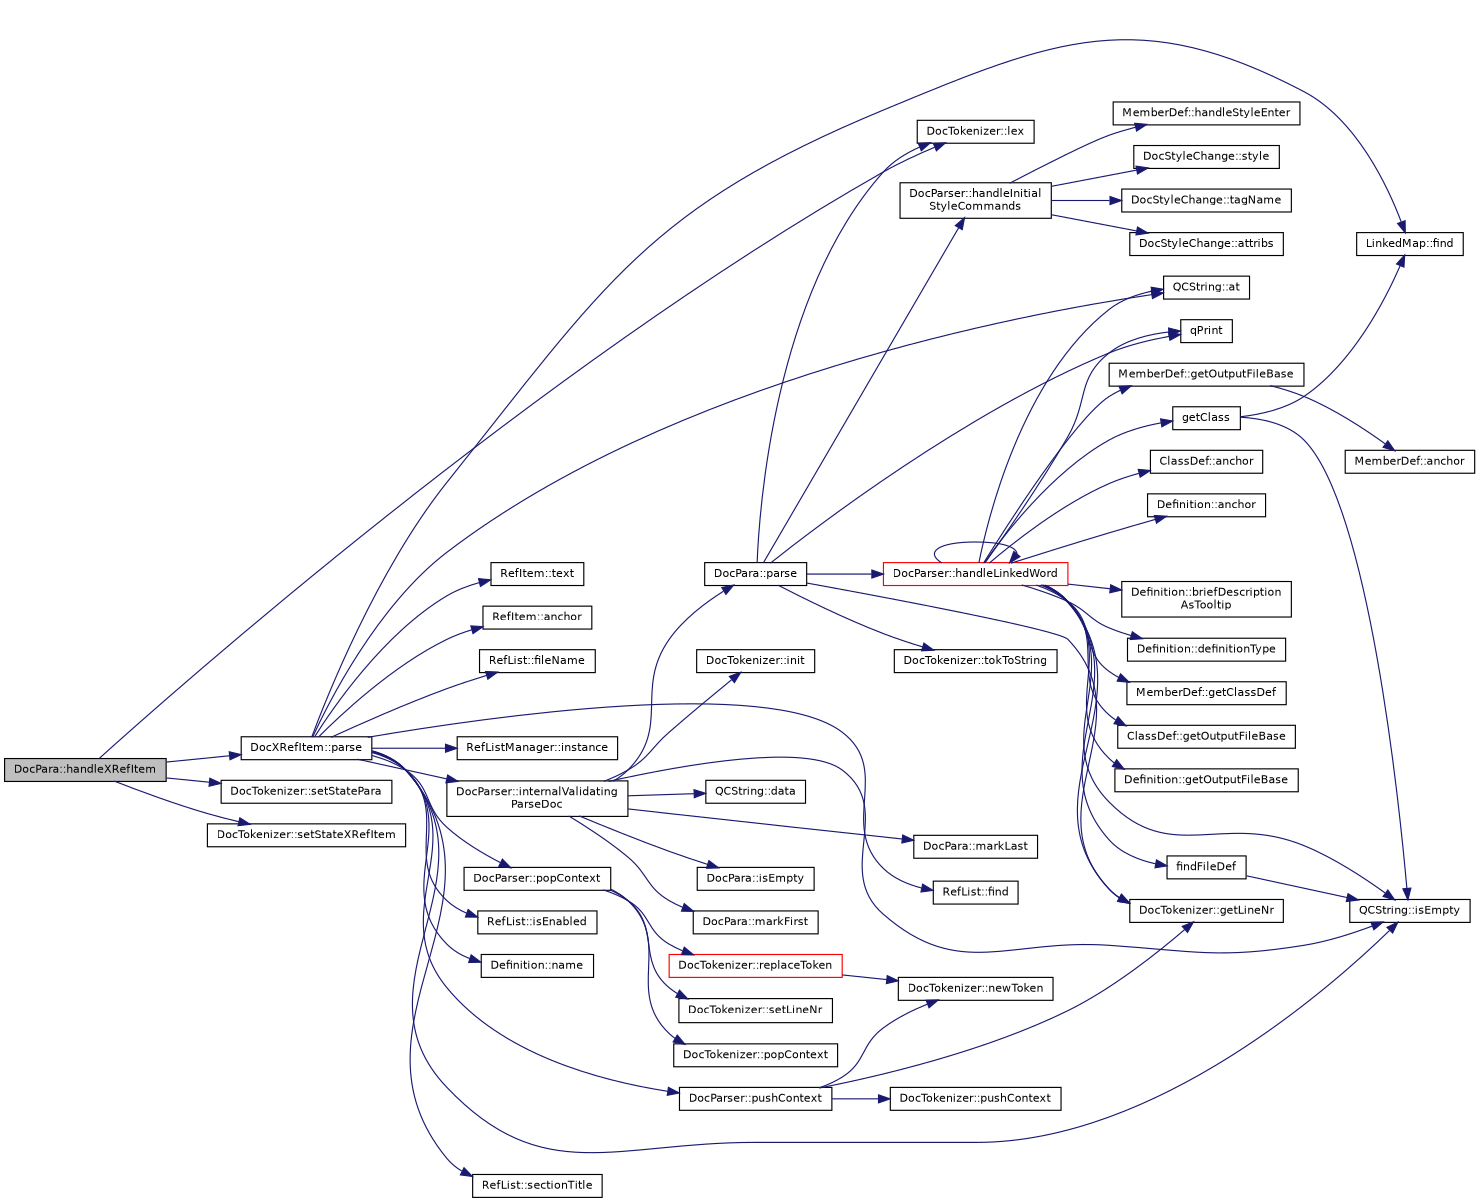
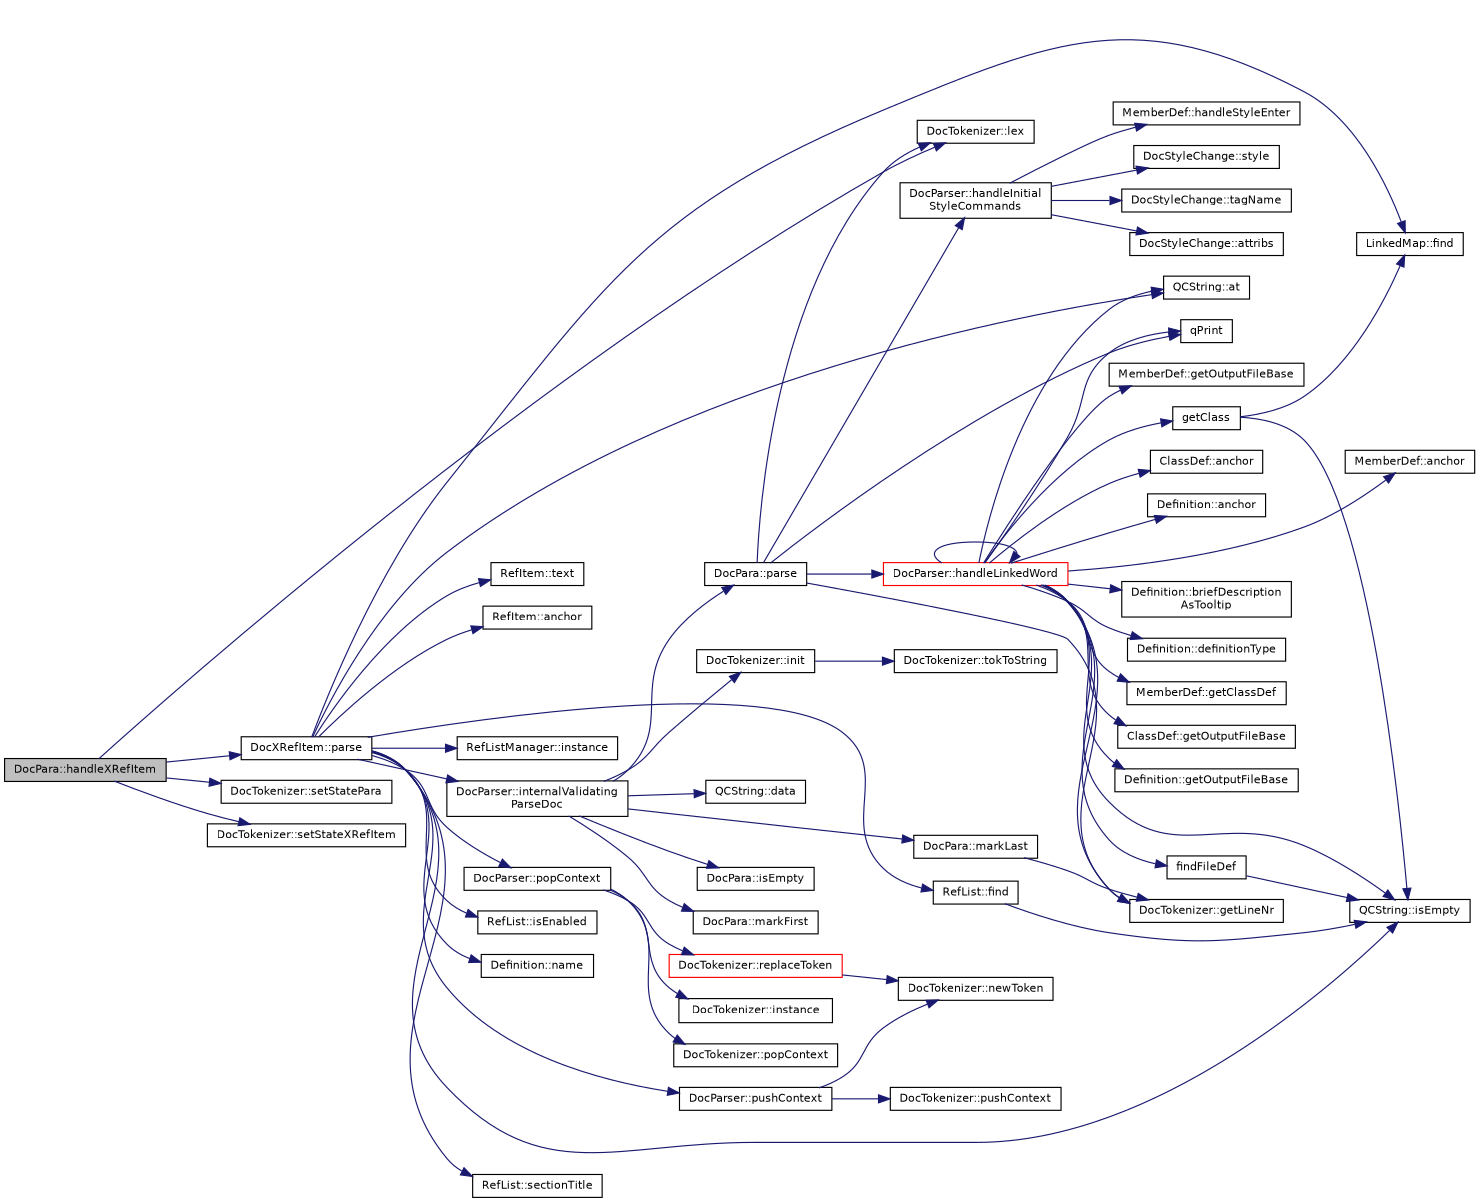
edge "MemberDef::getOutputFileBase" -> "MemberDef::anchor": now "DocParser::handleLinkedWord" -> "MemberDef::anchor"
edge "DocPara::parse" -> "DocTokenizer::tokToString": now "DocTokenizer::init" -> "DocTokenizer::tokToString"
node "RefList::fileName": removed
edge "DocParser::internalValidating ParseDoc" -> "QCString::isEmpty": now "RefList::find" -> "QCString::isEmpty"
node "DocTokenizer::setLineNr": label "DocTokenizer::setLineNr" -> "DocTokenizer::instance"
edge "DocParser::pushContext" -> "DocTokenizer::getLineNr": now "DocPara::markLast" -> "DocTokenizer::getLineNr"
